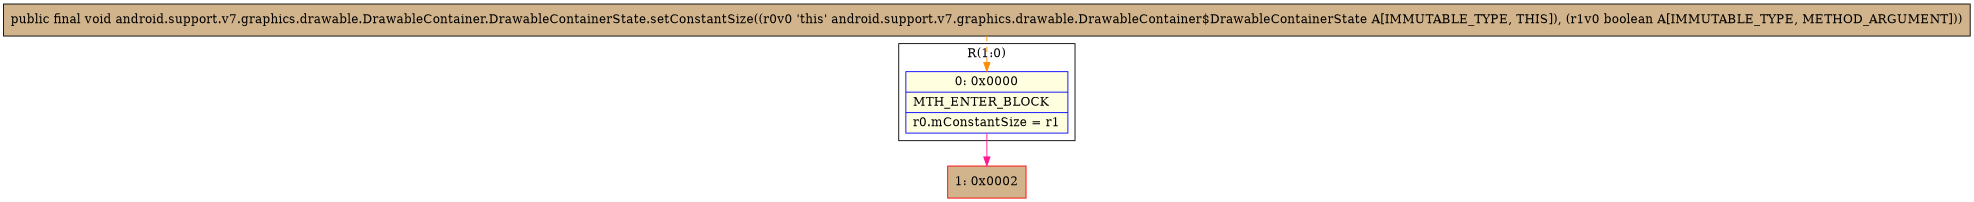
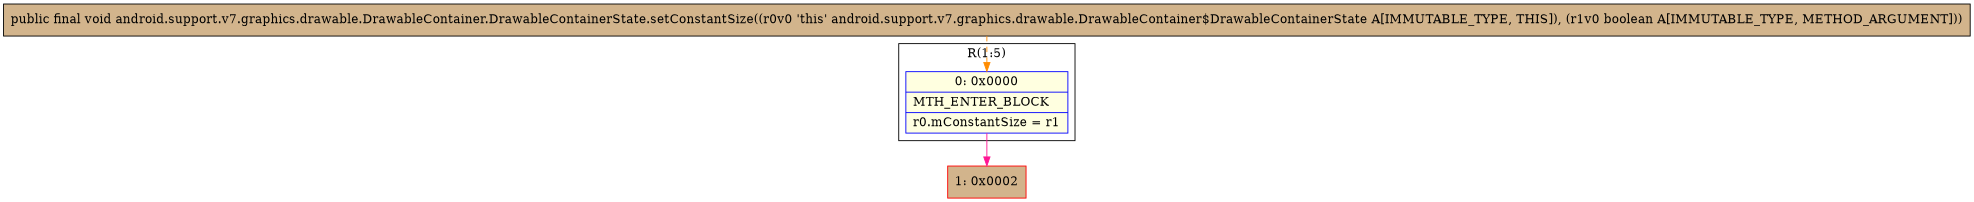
cluster "R(1:0)": label "R(1:0)" -> "R(1:5)"
